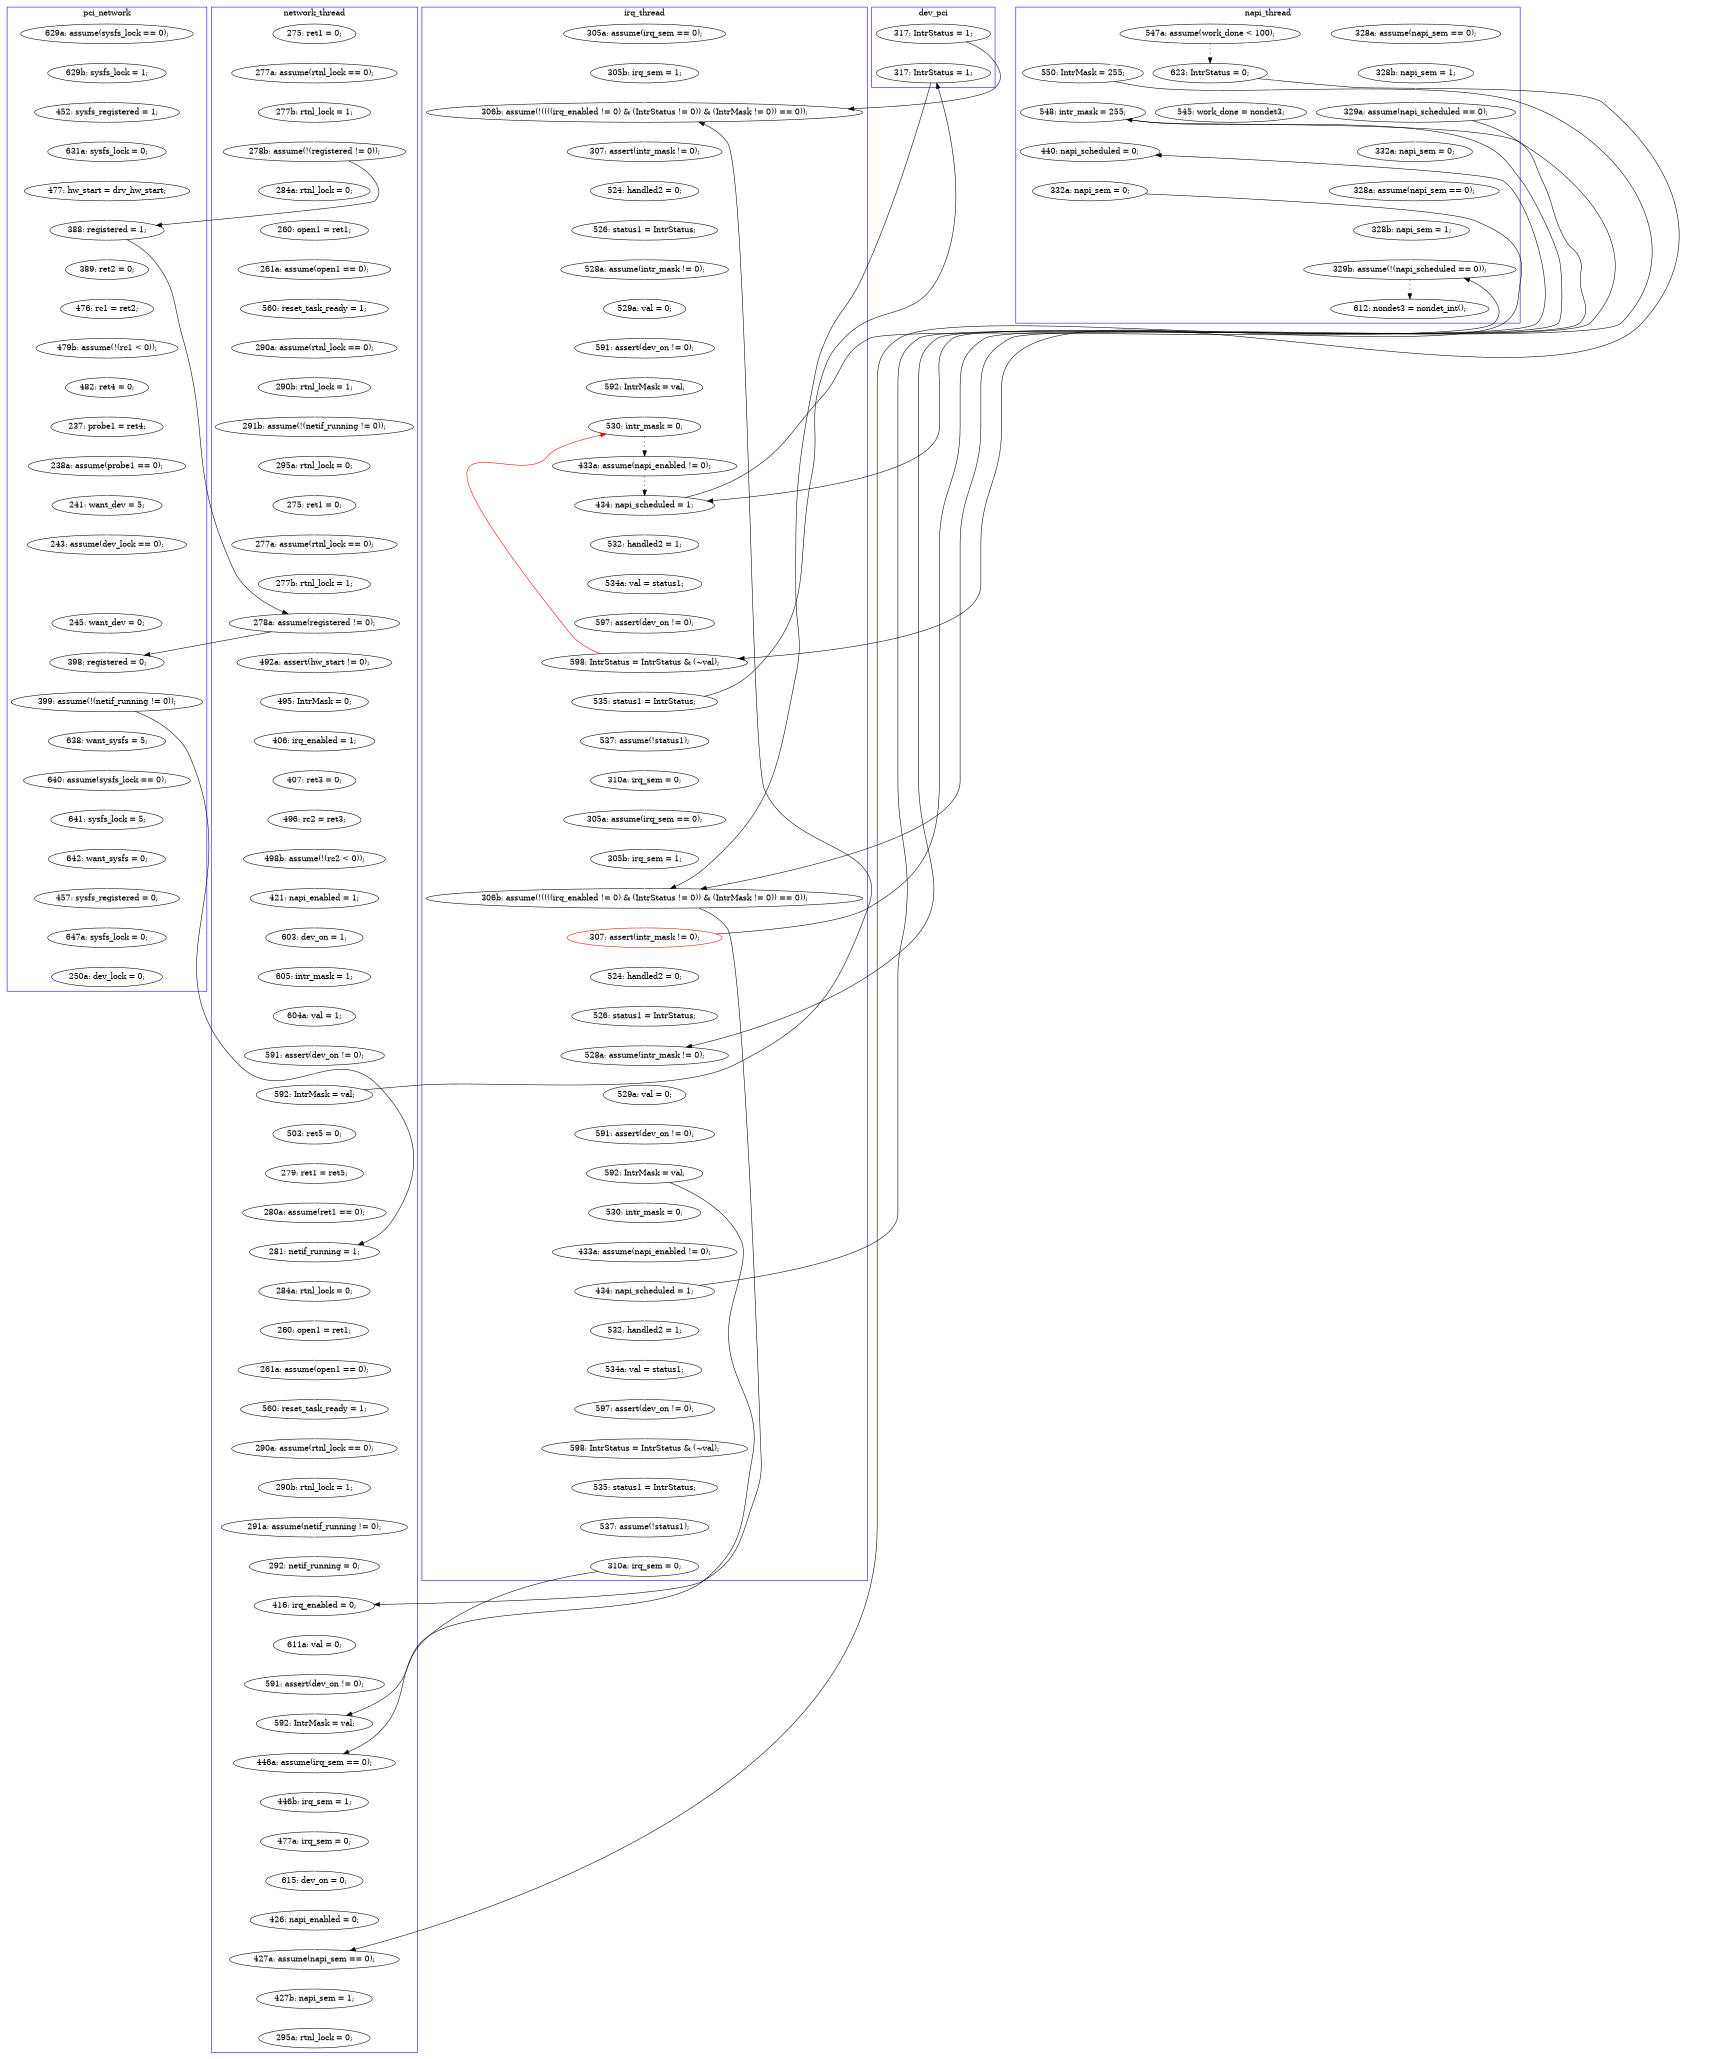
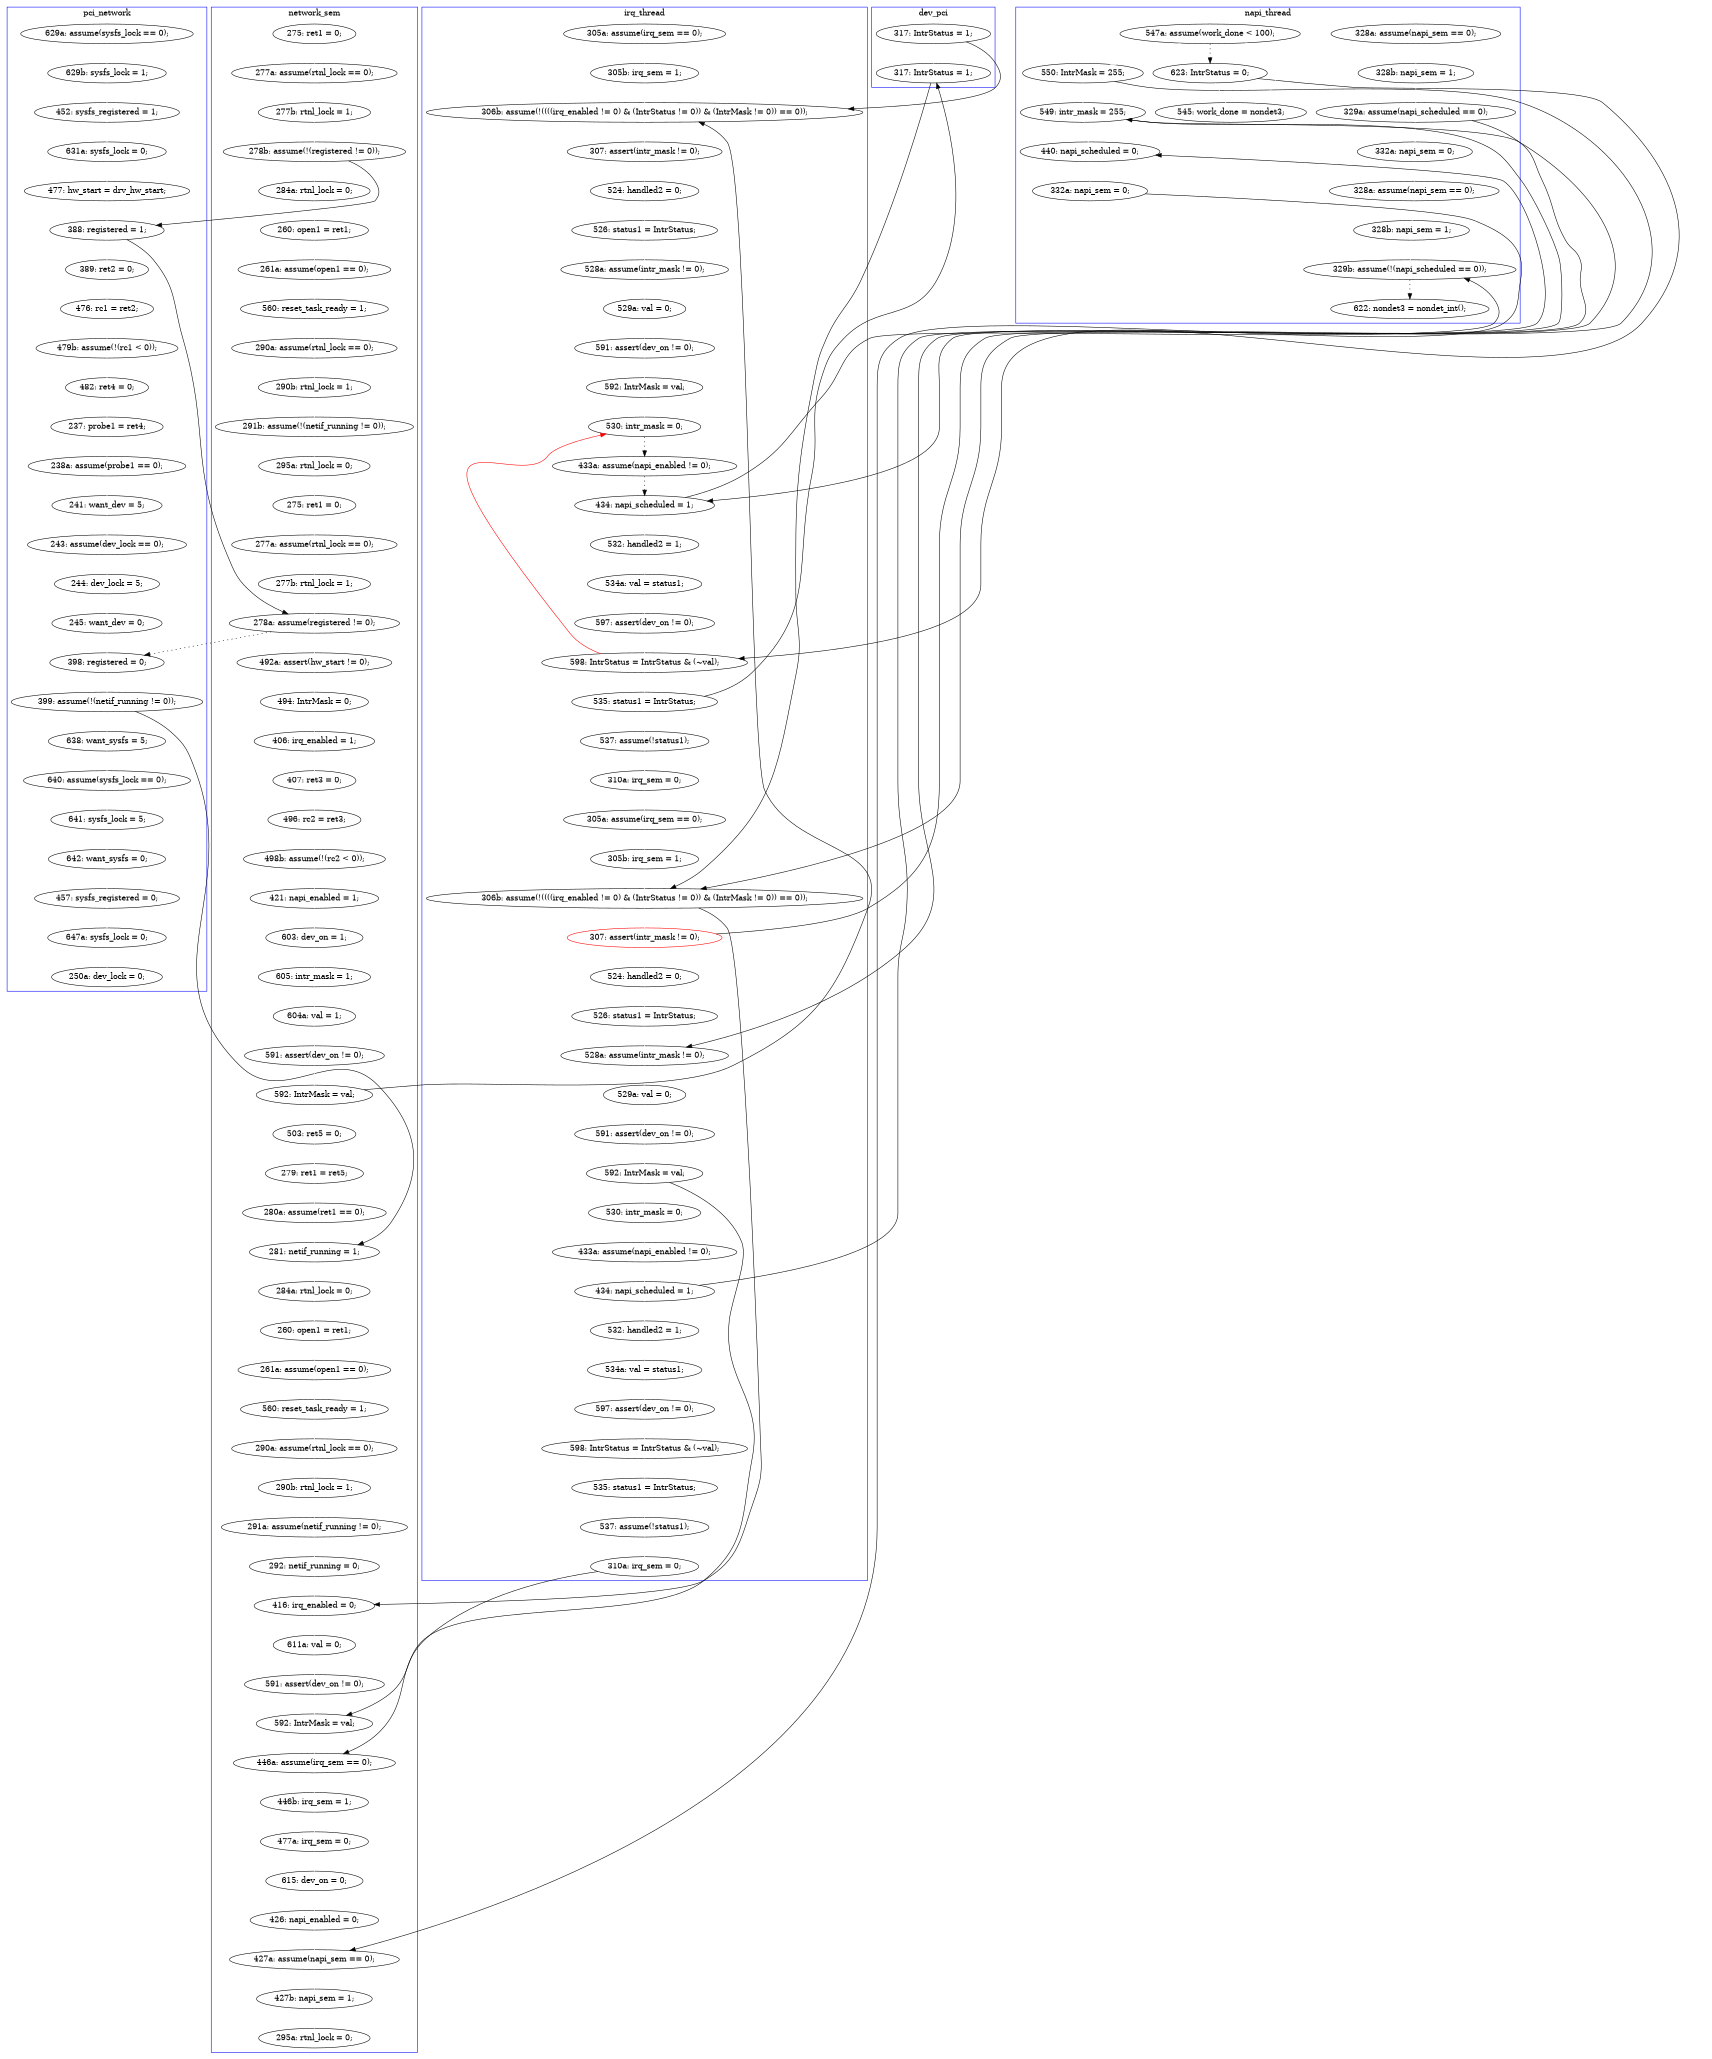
cluster "network_thread": label "network_thread" -> "network_sem"
node "548: intr_mask = 255;": label "548: intr_mask = 255;" -> "549: intr_mask = 255;"
node "612: nondet3 = nondet_int();": label "612: nondet3 = nondet_int();" -> "622: nondet3 = nondet_int();"
node "244: dev_lock = 5;": added
edge "278a: assume(registered != 0);" -> "398: registered = 0;": style solid -> dotted
node "495: IntrMask = 0;": label "495: IntrMask = 0;" -> "494: IntrMask = 0;"
